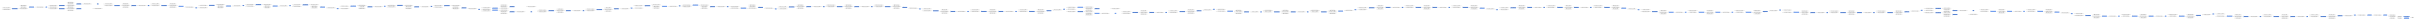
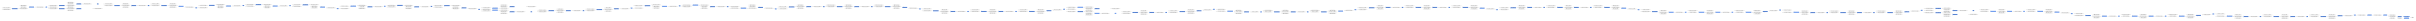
node "LinearFunction": fillcolor #e0e0e0 -> #6495ed
